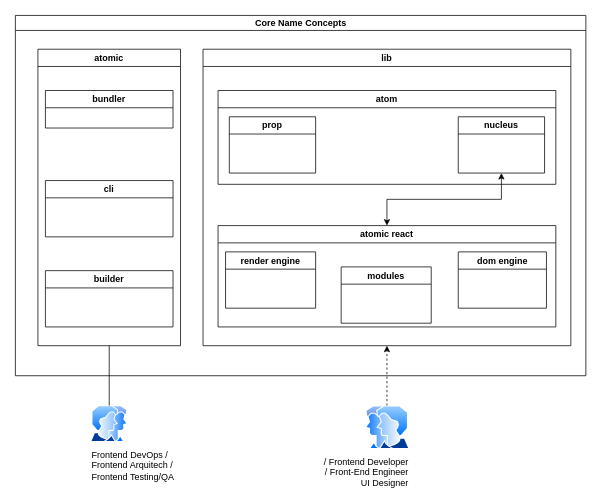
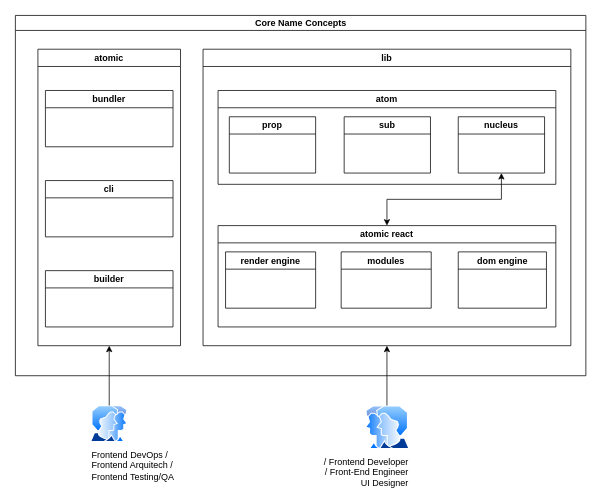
node "bundler": size 128x38 -> 128x56
node "sub": added
node "modules": moved (386, 295) -> (386, 280)
edge "atomic" -- "Frontend DevOps / Frontend Arquitech / Frontend Testing/QA": arrowhead none -> classic
edge "/ Frontend Developer / Front-End Engineer UI Designer" -> "lib": style dashed -> solid
